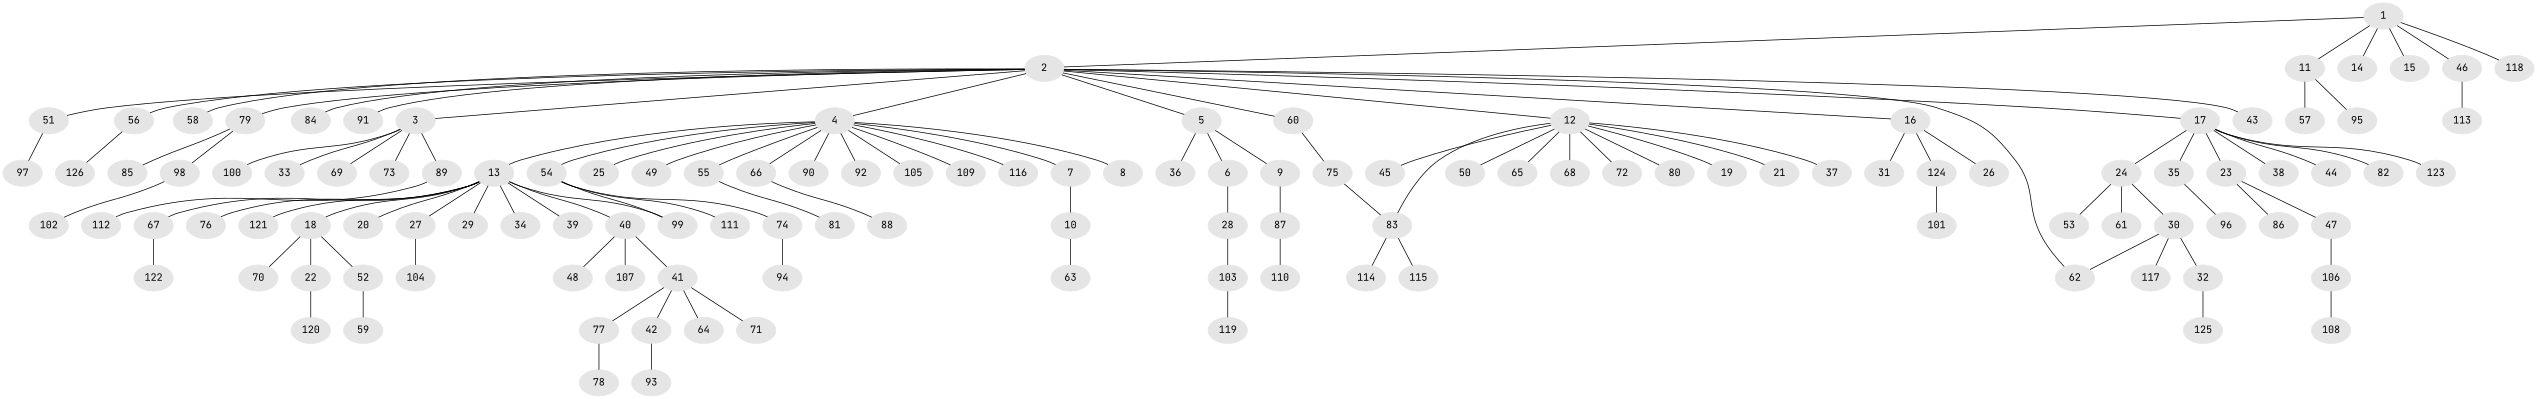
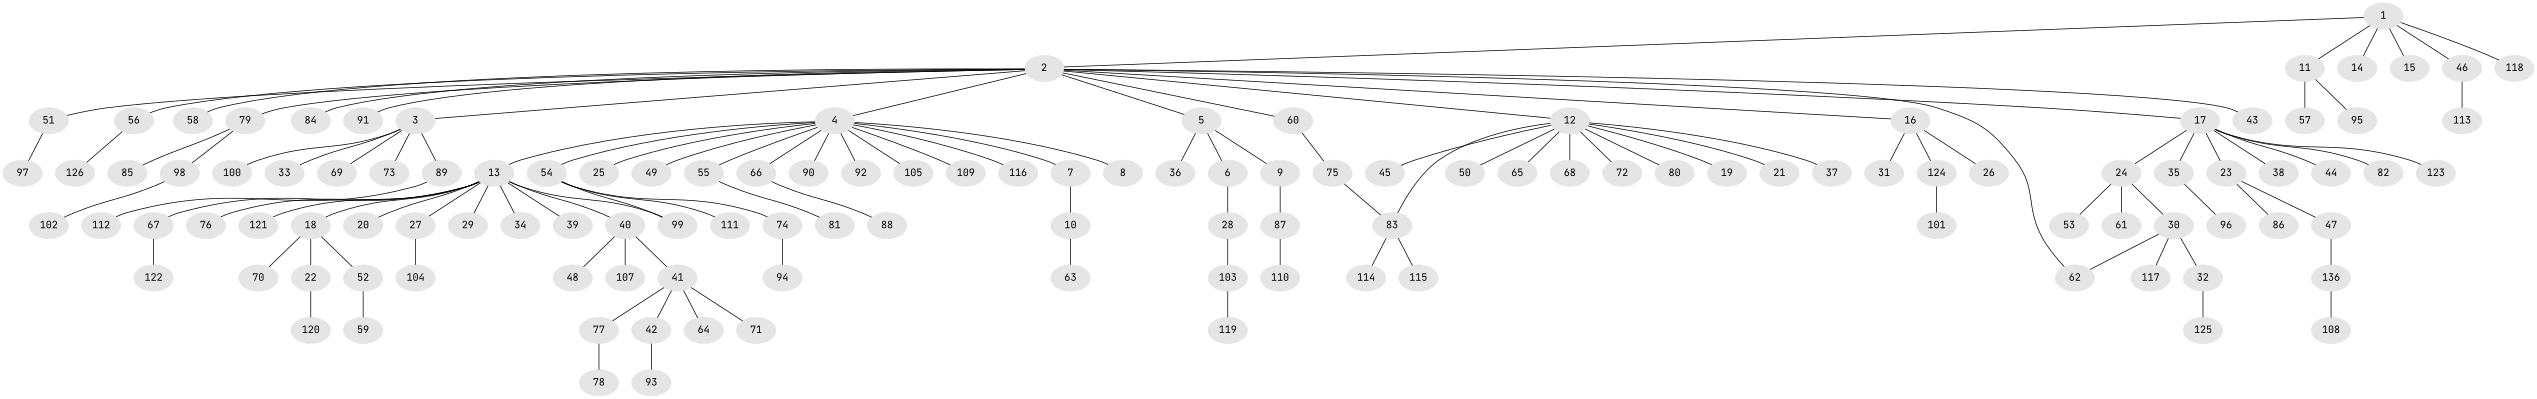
node "106": label "106" -> "136"
